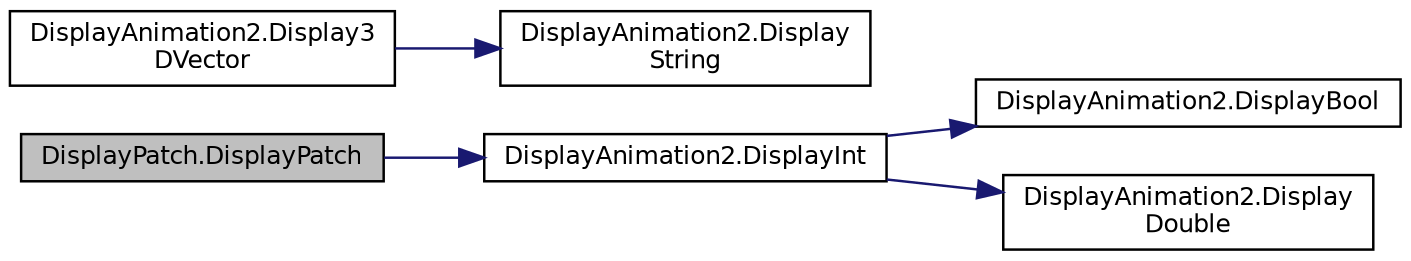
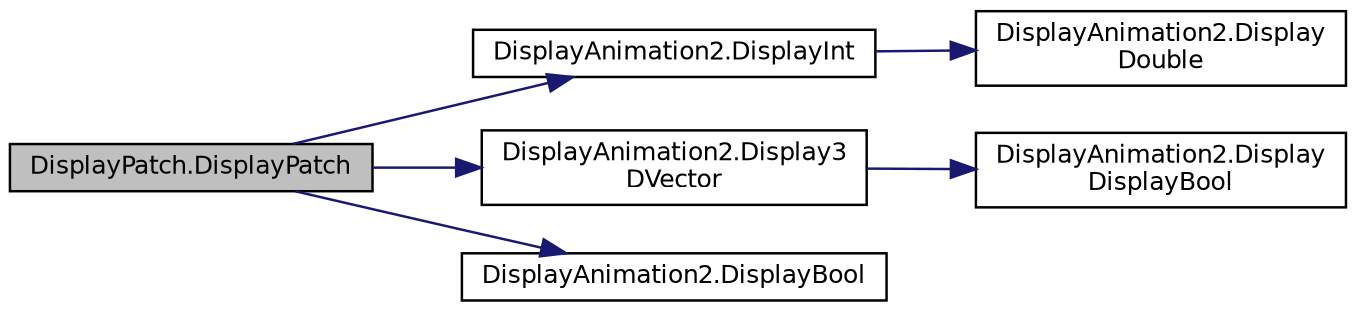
node "DisplayAnimation2.Display String": label "DisplayAnimation2.Display String" -> "DisplayAnimation2.Display DisplayBool"
edge "DisplayAnimation2.DisplayInt" -> "DisplayAnimation2.DisplayBool": now "DisplayPatch.DisplayPatch" -> "DisplayAnimation2.DisplayBool"
edge "DisplayPatch.DisplayPatch" -> "DisplayAnimation2.Display3 DVector": added
